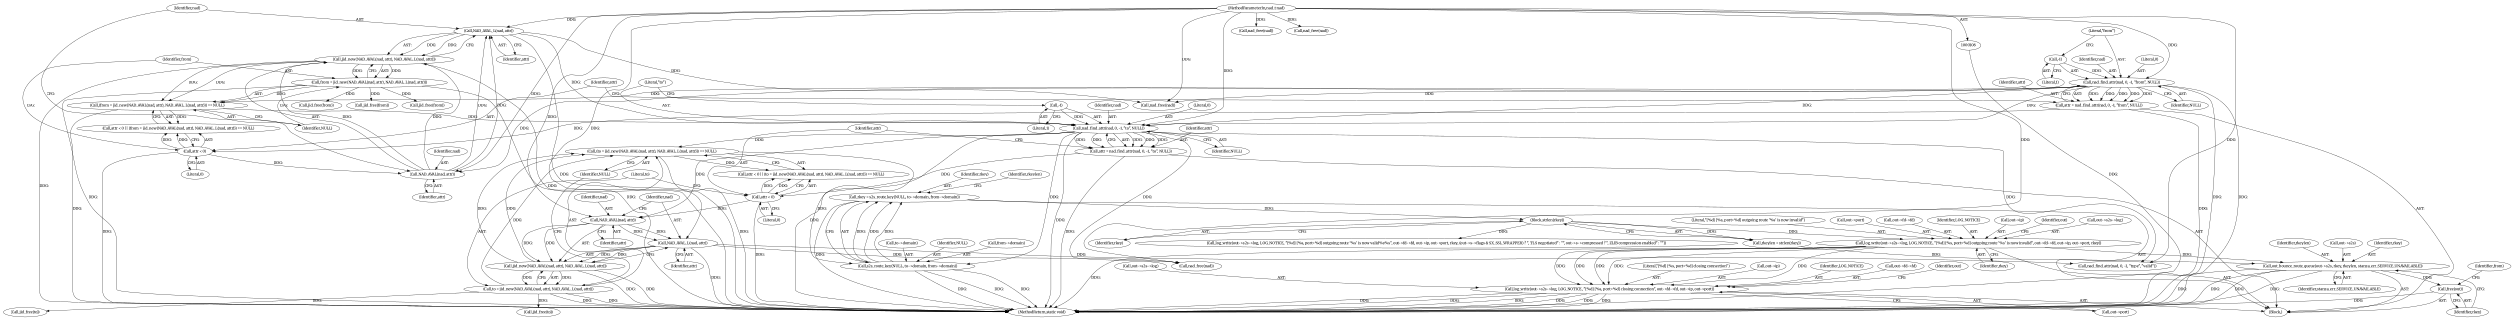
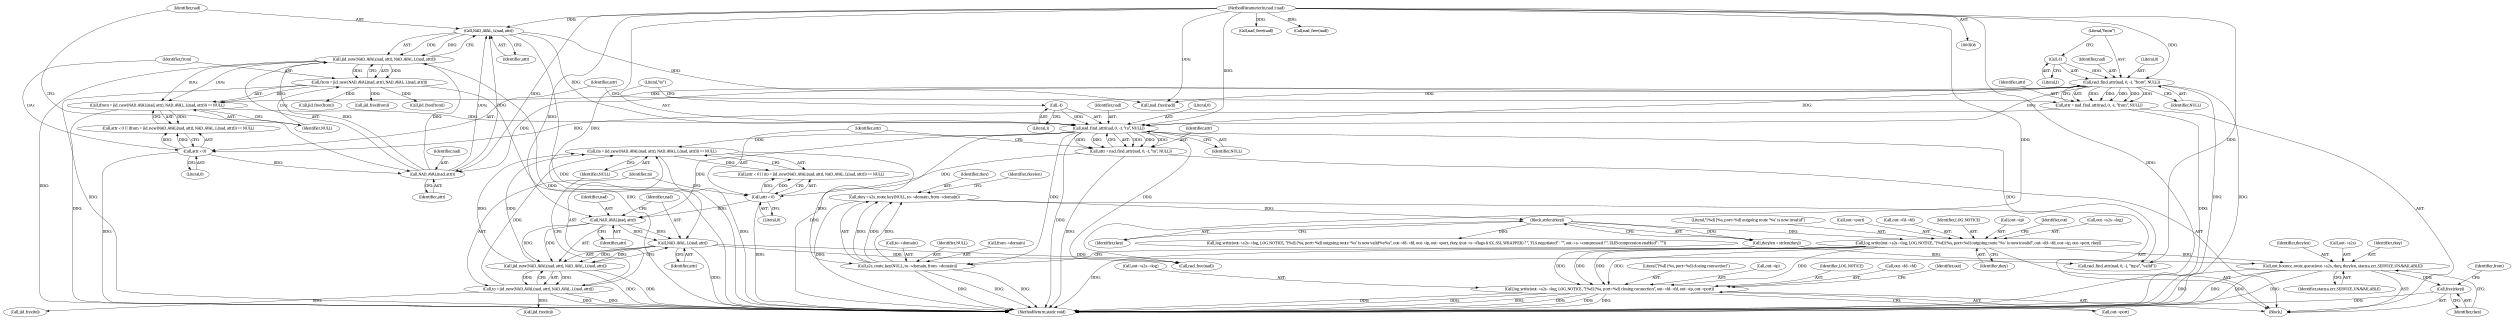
node "(Literal,to)": label "(Literal,to)" -> "(Identifier,to)"
edge "(Call,rkey = s2s_route_key(NULL, to->domain, from->domain))" -> "(Call,s2s_route_key(NULL, to->domain, from->domain))": now "(Call,rkeylen = strlen(rkey))" -> "(Call,s2s_route_key(NULL, to->domain, from->domain))"
node "(Call,free(out))": label "(Call,free(out))" -> "(Call,free(rkey))"
edge "1000108" -> "(MethodReturn,static void)": now "(MethodParameterIn,nad_t nad)" -> "(MethodReturn,static void)"
